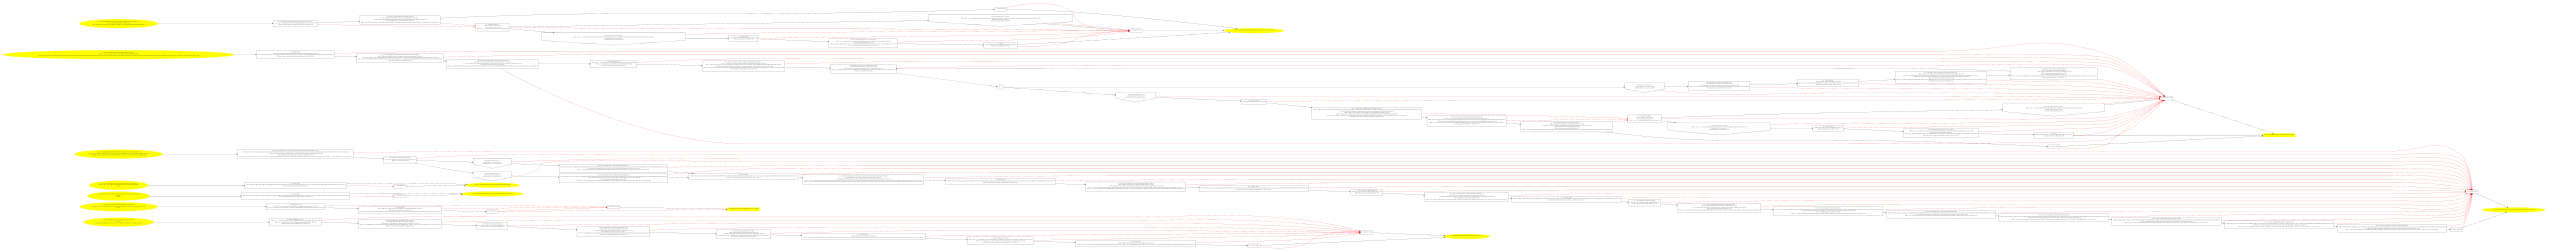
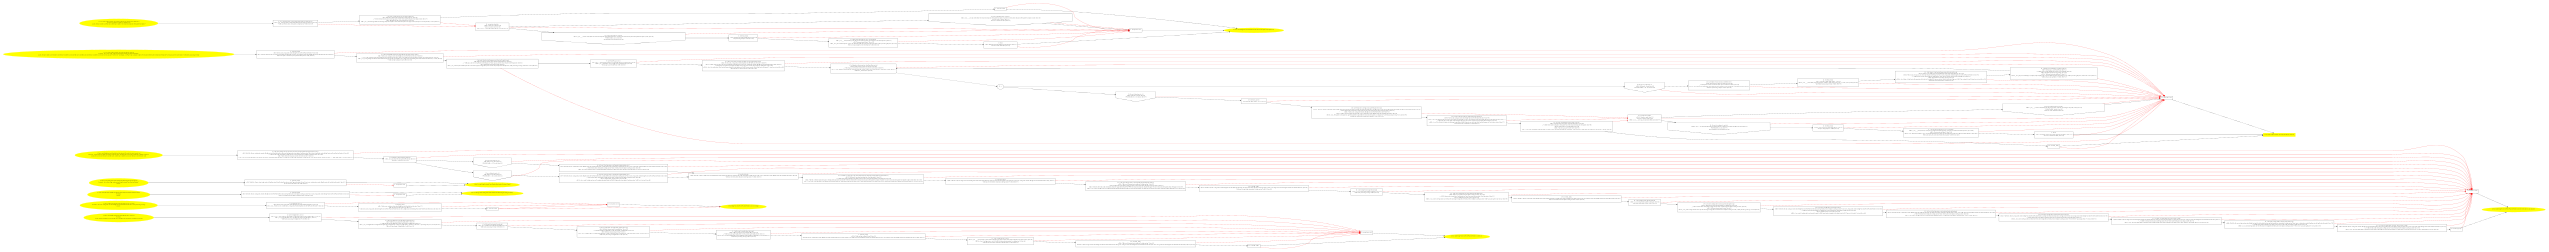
node "2: Exit BlogFrontendFreeMarkerRender.<init>(String)": shape box -> ellipse
